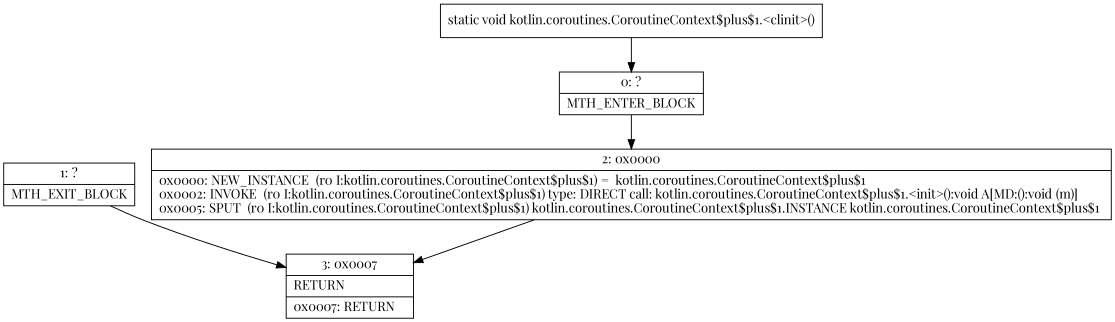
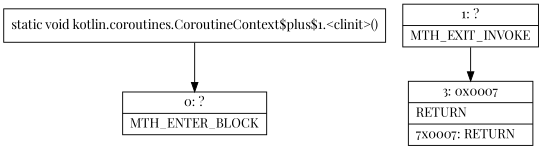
node "2: 0x0000": removed
node "1: ?": text "MTH_EXIT_BLOCK" -> "MTH_EXIT_INVOKE"
node "3: 0x0007": text "0x0007: RETURN" -> "7x0007: RETURN"
